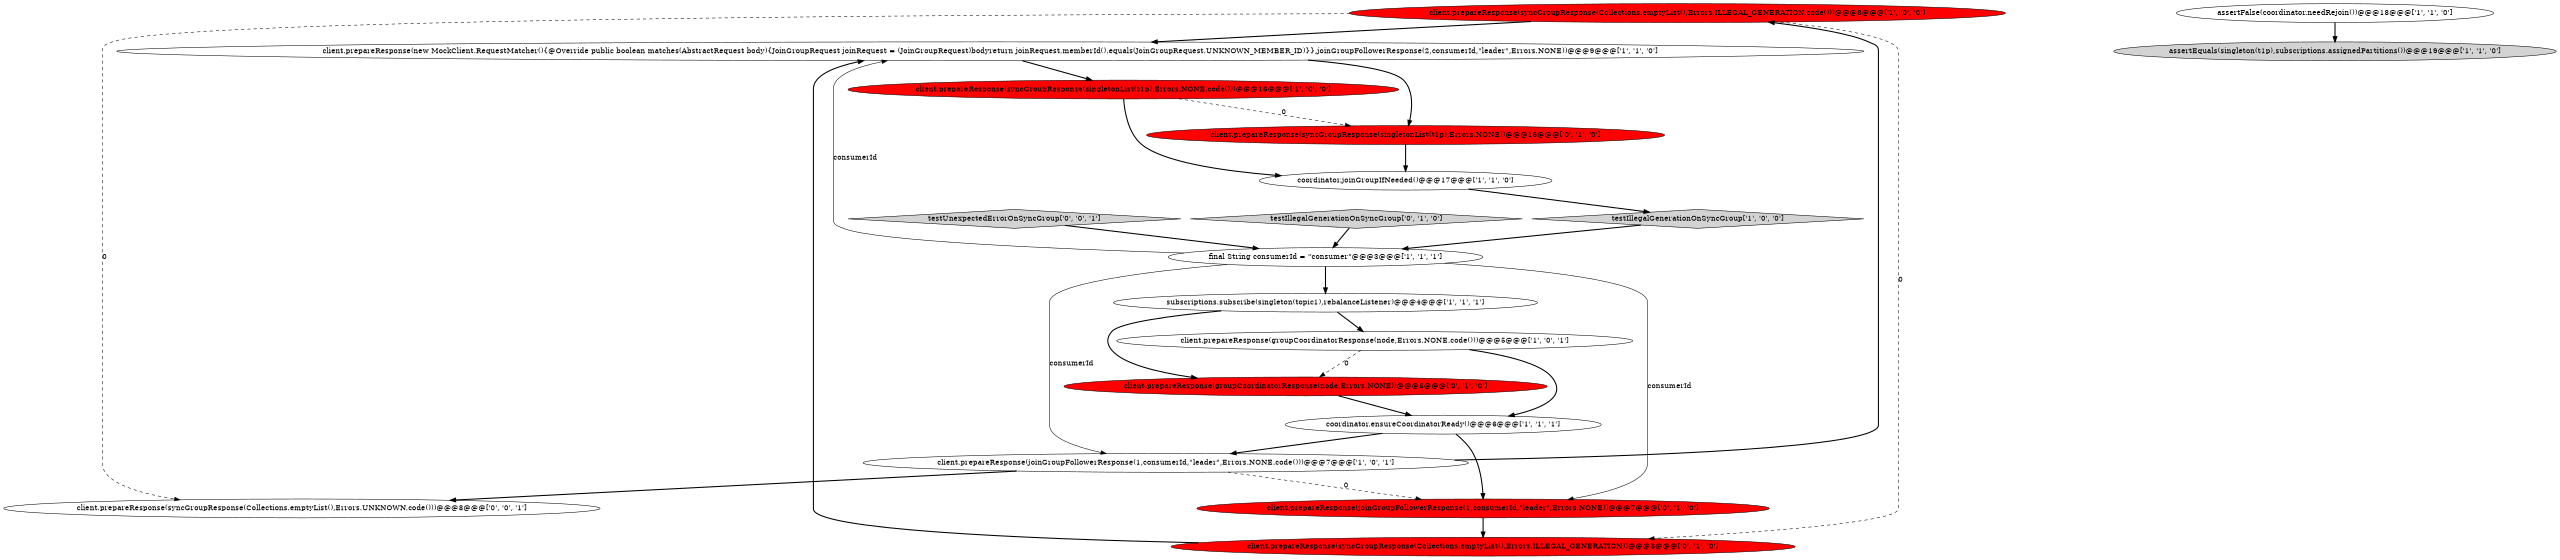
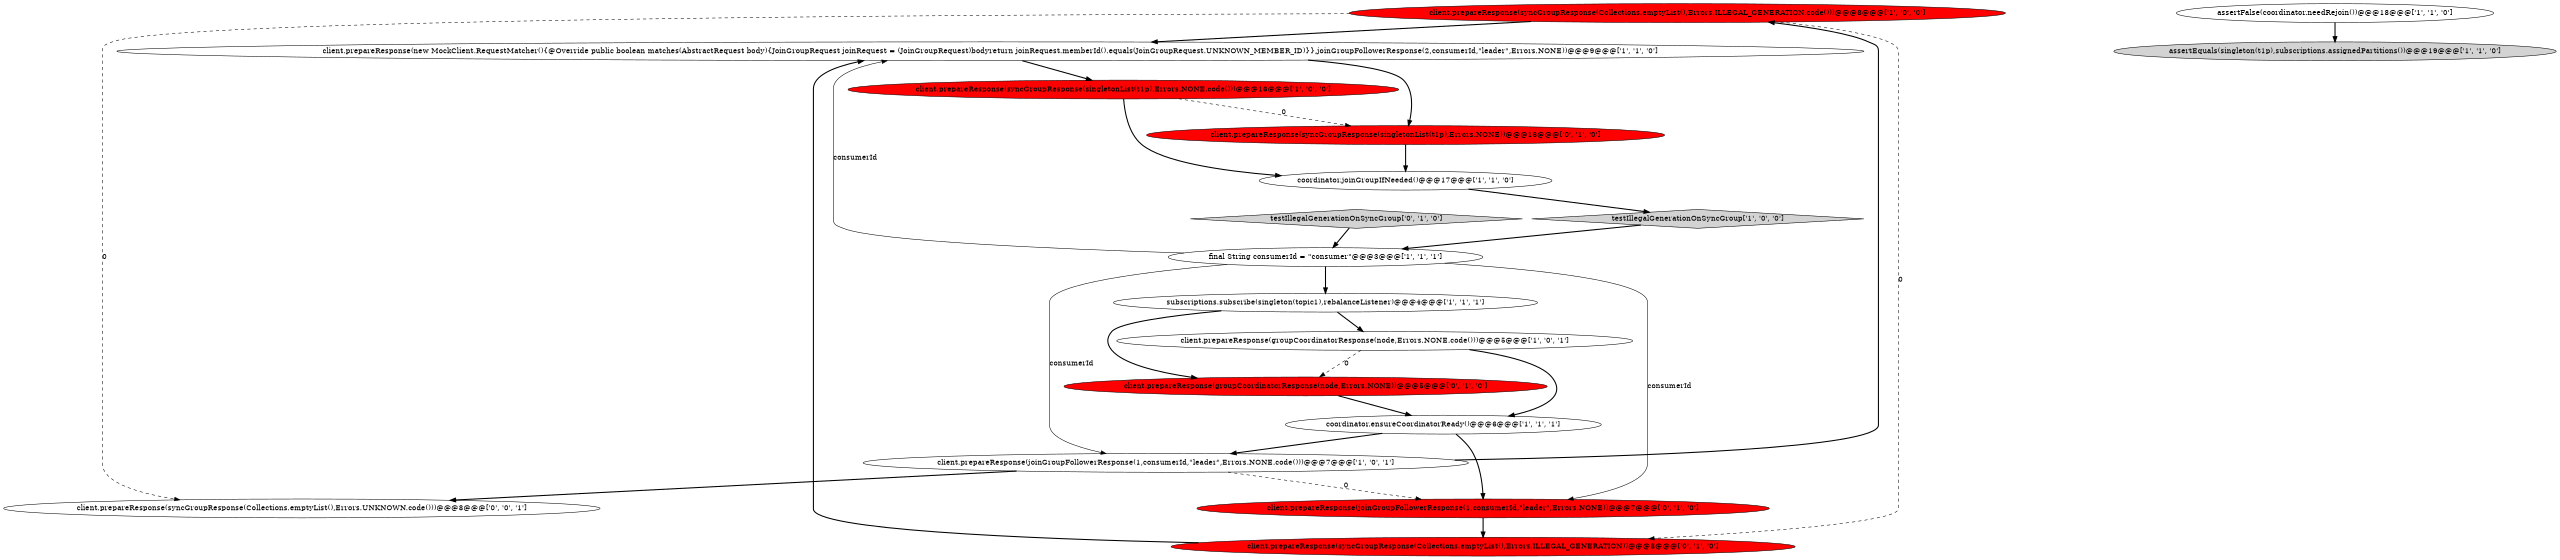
node "testUnexpectedErrorOnSyncGroup['0', '0', '1']": removed
